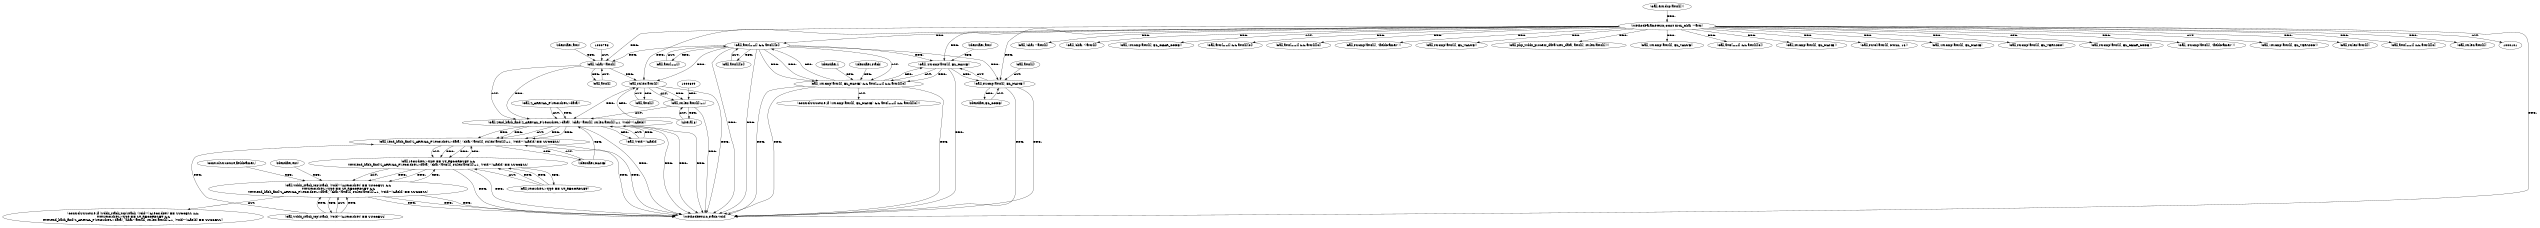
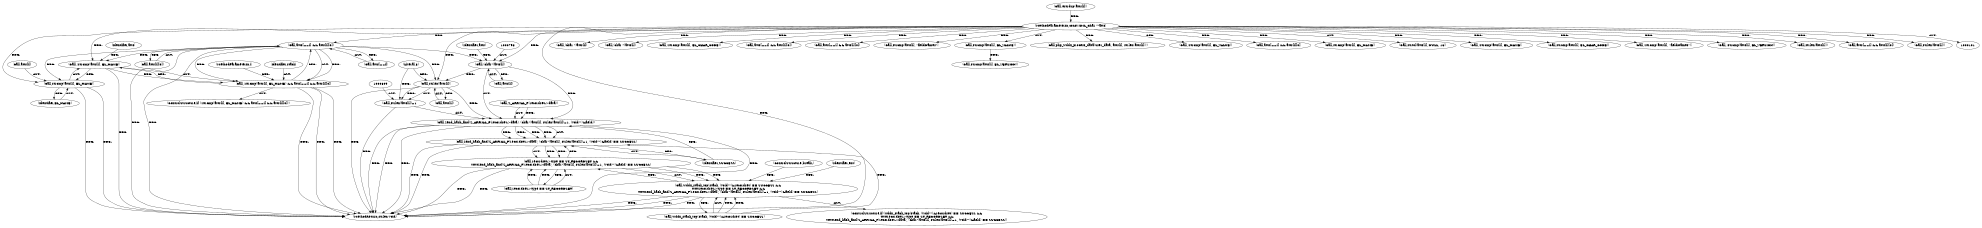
edge "(MethodParameterIn,const XML_Char **atts)" -> "(Call,strcmp(atts[i], EL_VERSION))": now "(Call,strcmp(atts[i], EL_VALUE))" -> "(Call,strcmp(atts[i], EL_VERSION))"
edge "(MethodParameterIn,const XML_Char **atts)" -> "(Call,!strcmp(atts[i], EL_CHAR_CODE))": label "AST: " -> "DDG: "
edge "(MethodParameterIn,const XML_Char **atts)" -> "(Call,strcmp(atts[i], EL_VALUE))": label "DDG: " -> "AST: "
edge "(MethodParameterIn,const XML_Char **atts)" -> "(Call,!strcmp(atts[i], EL_VALUE))": label "DDG: " -> "CFG: "
edge "(MethodParameterIn,const XML_Char **atts)" -> "(Call,strtol(atts[i], NULL, 16))": label "DDG: " -> "AST: "
edge "(MethodParameterIn,const XML_Char **atts)" -> "(Call,strcmp(atts[i], EL_CHAR_CODE))": label "CFG: " -> "DDG: "
edge "(MethodParameterIn,const XML_Char **atts)" -> "(Call,!strcmp(atts[i], EL_VERSION))": label "AST: " -> "DDG: "
node "(Identifier,i)": label "(Identifier,i)" -> "(MethodParameterIn,i)"
edge "(Identifier,stack)" -> "(Call,!strcmp(atts[i], EL_NAME) && atts[++i] && atts[i][0])": label "CFG: " -> "AST: "
edge "1000809" -> "(Call,strlen(atts[i])+1)": label "CFG: " -> "AST: "
node "(Identifier,EL_CODE)": label "(Identifier,EL_CODE)" -> "(Identifier,EL_NAME)"
edge "(Call,strlen(atts[i])+1)" -> "(Literal,3)": removed, label "CFG:"
edge "(Literal,3)" -> "(Call,strlen(atts[i])+1)": label "AST: " -> "DDG: "
node "(Call,(void**)&field)": removed
node "(ControlStructure,fieldNames;)": label "(ControlStructure,fieldNames;)" -> "(ControlStructure,break;)"
node "(Identifier,NAME)": label "(Identifier,NAME)" -> "(Identifier,SUCCESS)"
node "(MethodReturn,static void)": label "(MethodReturn,static void)" -> "(MethodReturn,strlen void)"
